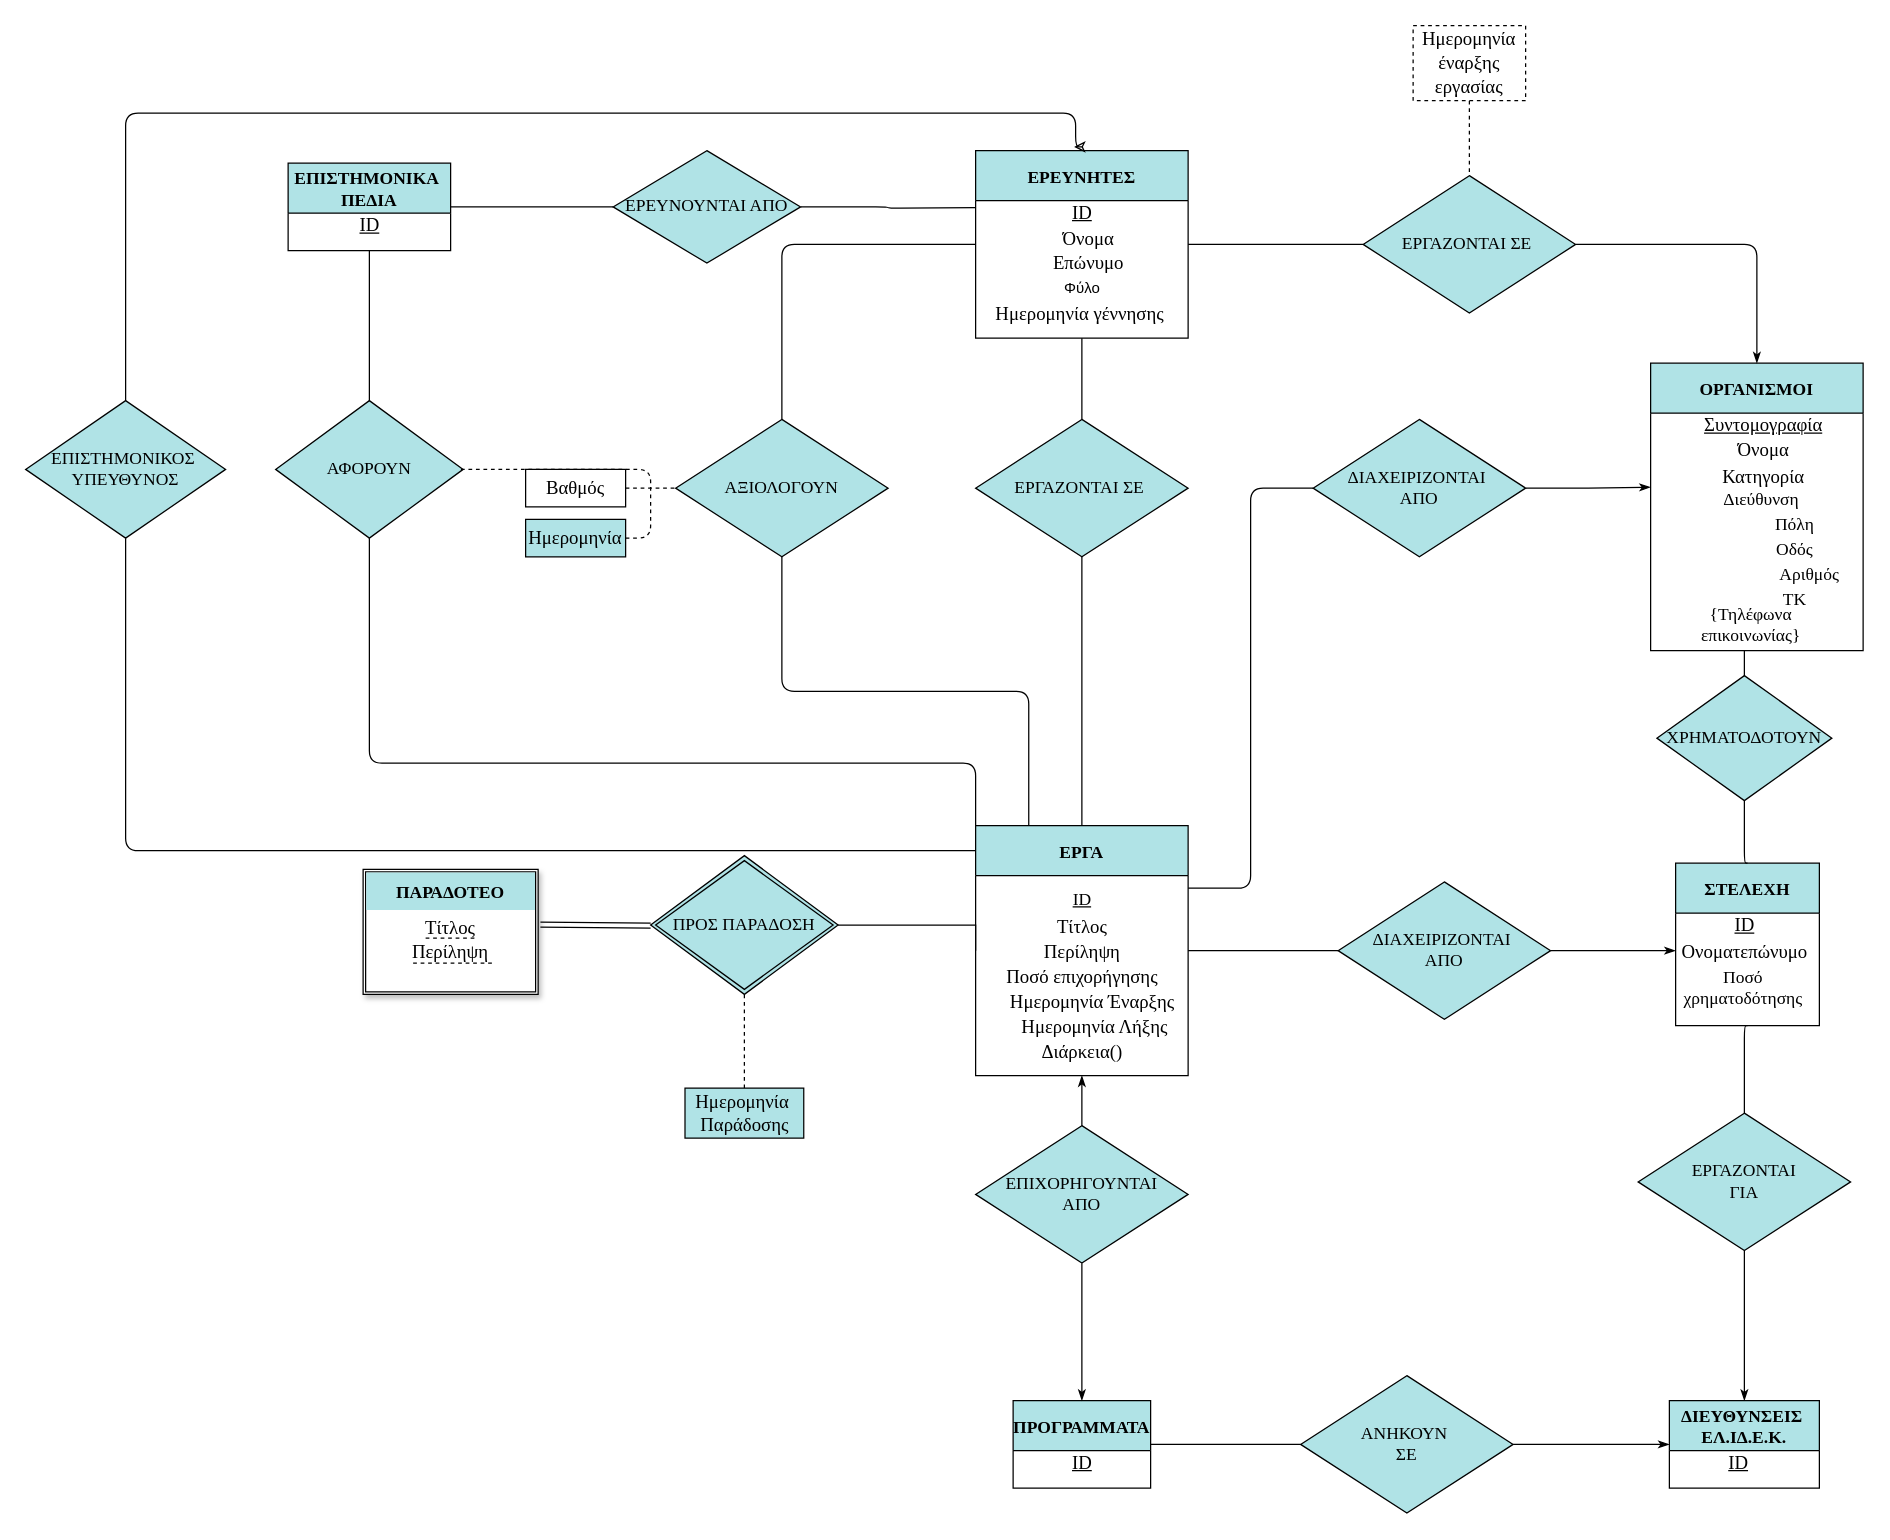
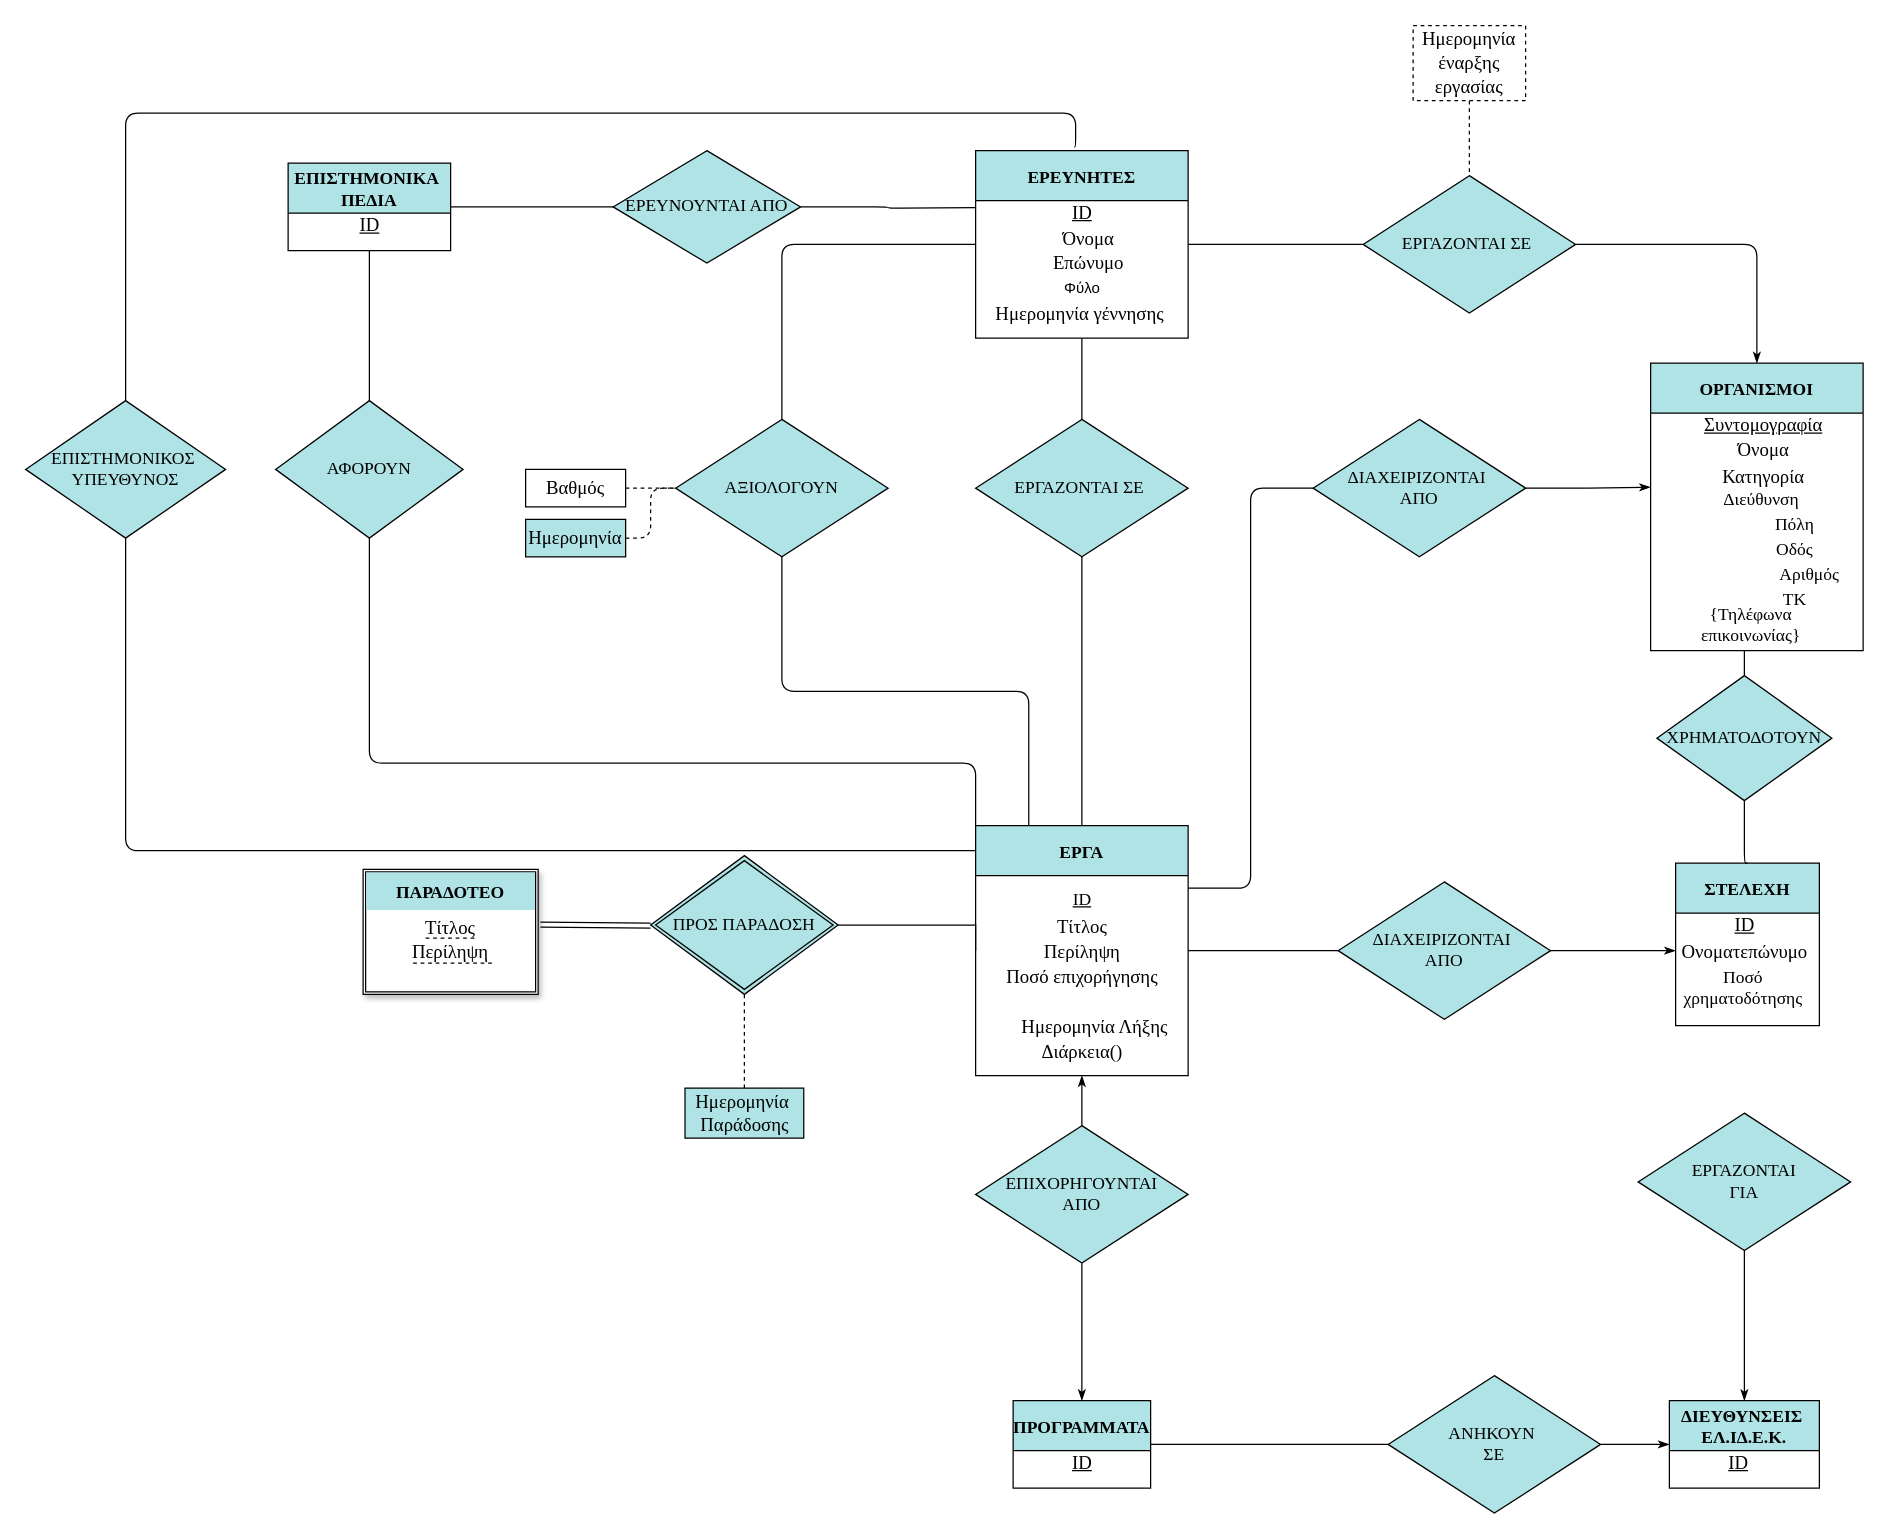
edge "ΕΠΙΣΤΗΜΟΝΙΚΟΣ ΥΠΕΥΘΥΝΟΣ" -> "ΕΡΕΥΝΗΤΕΣ": arrowhead classic -> none
edge "ΑΦΟΡΟΥΝ" -- "Ημερομηνία": now "ΑΞΙΟΛΟΓΟΥΝ" -- "Ημερομηνία"
node "Ημερομηνία Έναρξης": removed
edge "ΣΤΕΛΕΧΗ" -- "ΕΡΓΑΖΟΝΤΑΙ ΓΙΑ": removed
node "ΑΝΗΚΟΥΝ ΣΕ": moved (1407, 1444) -> (1494, 1444)
